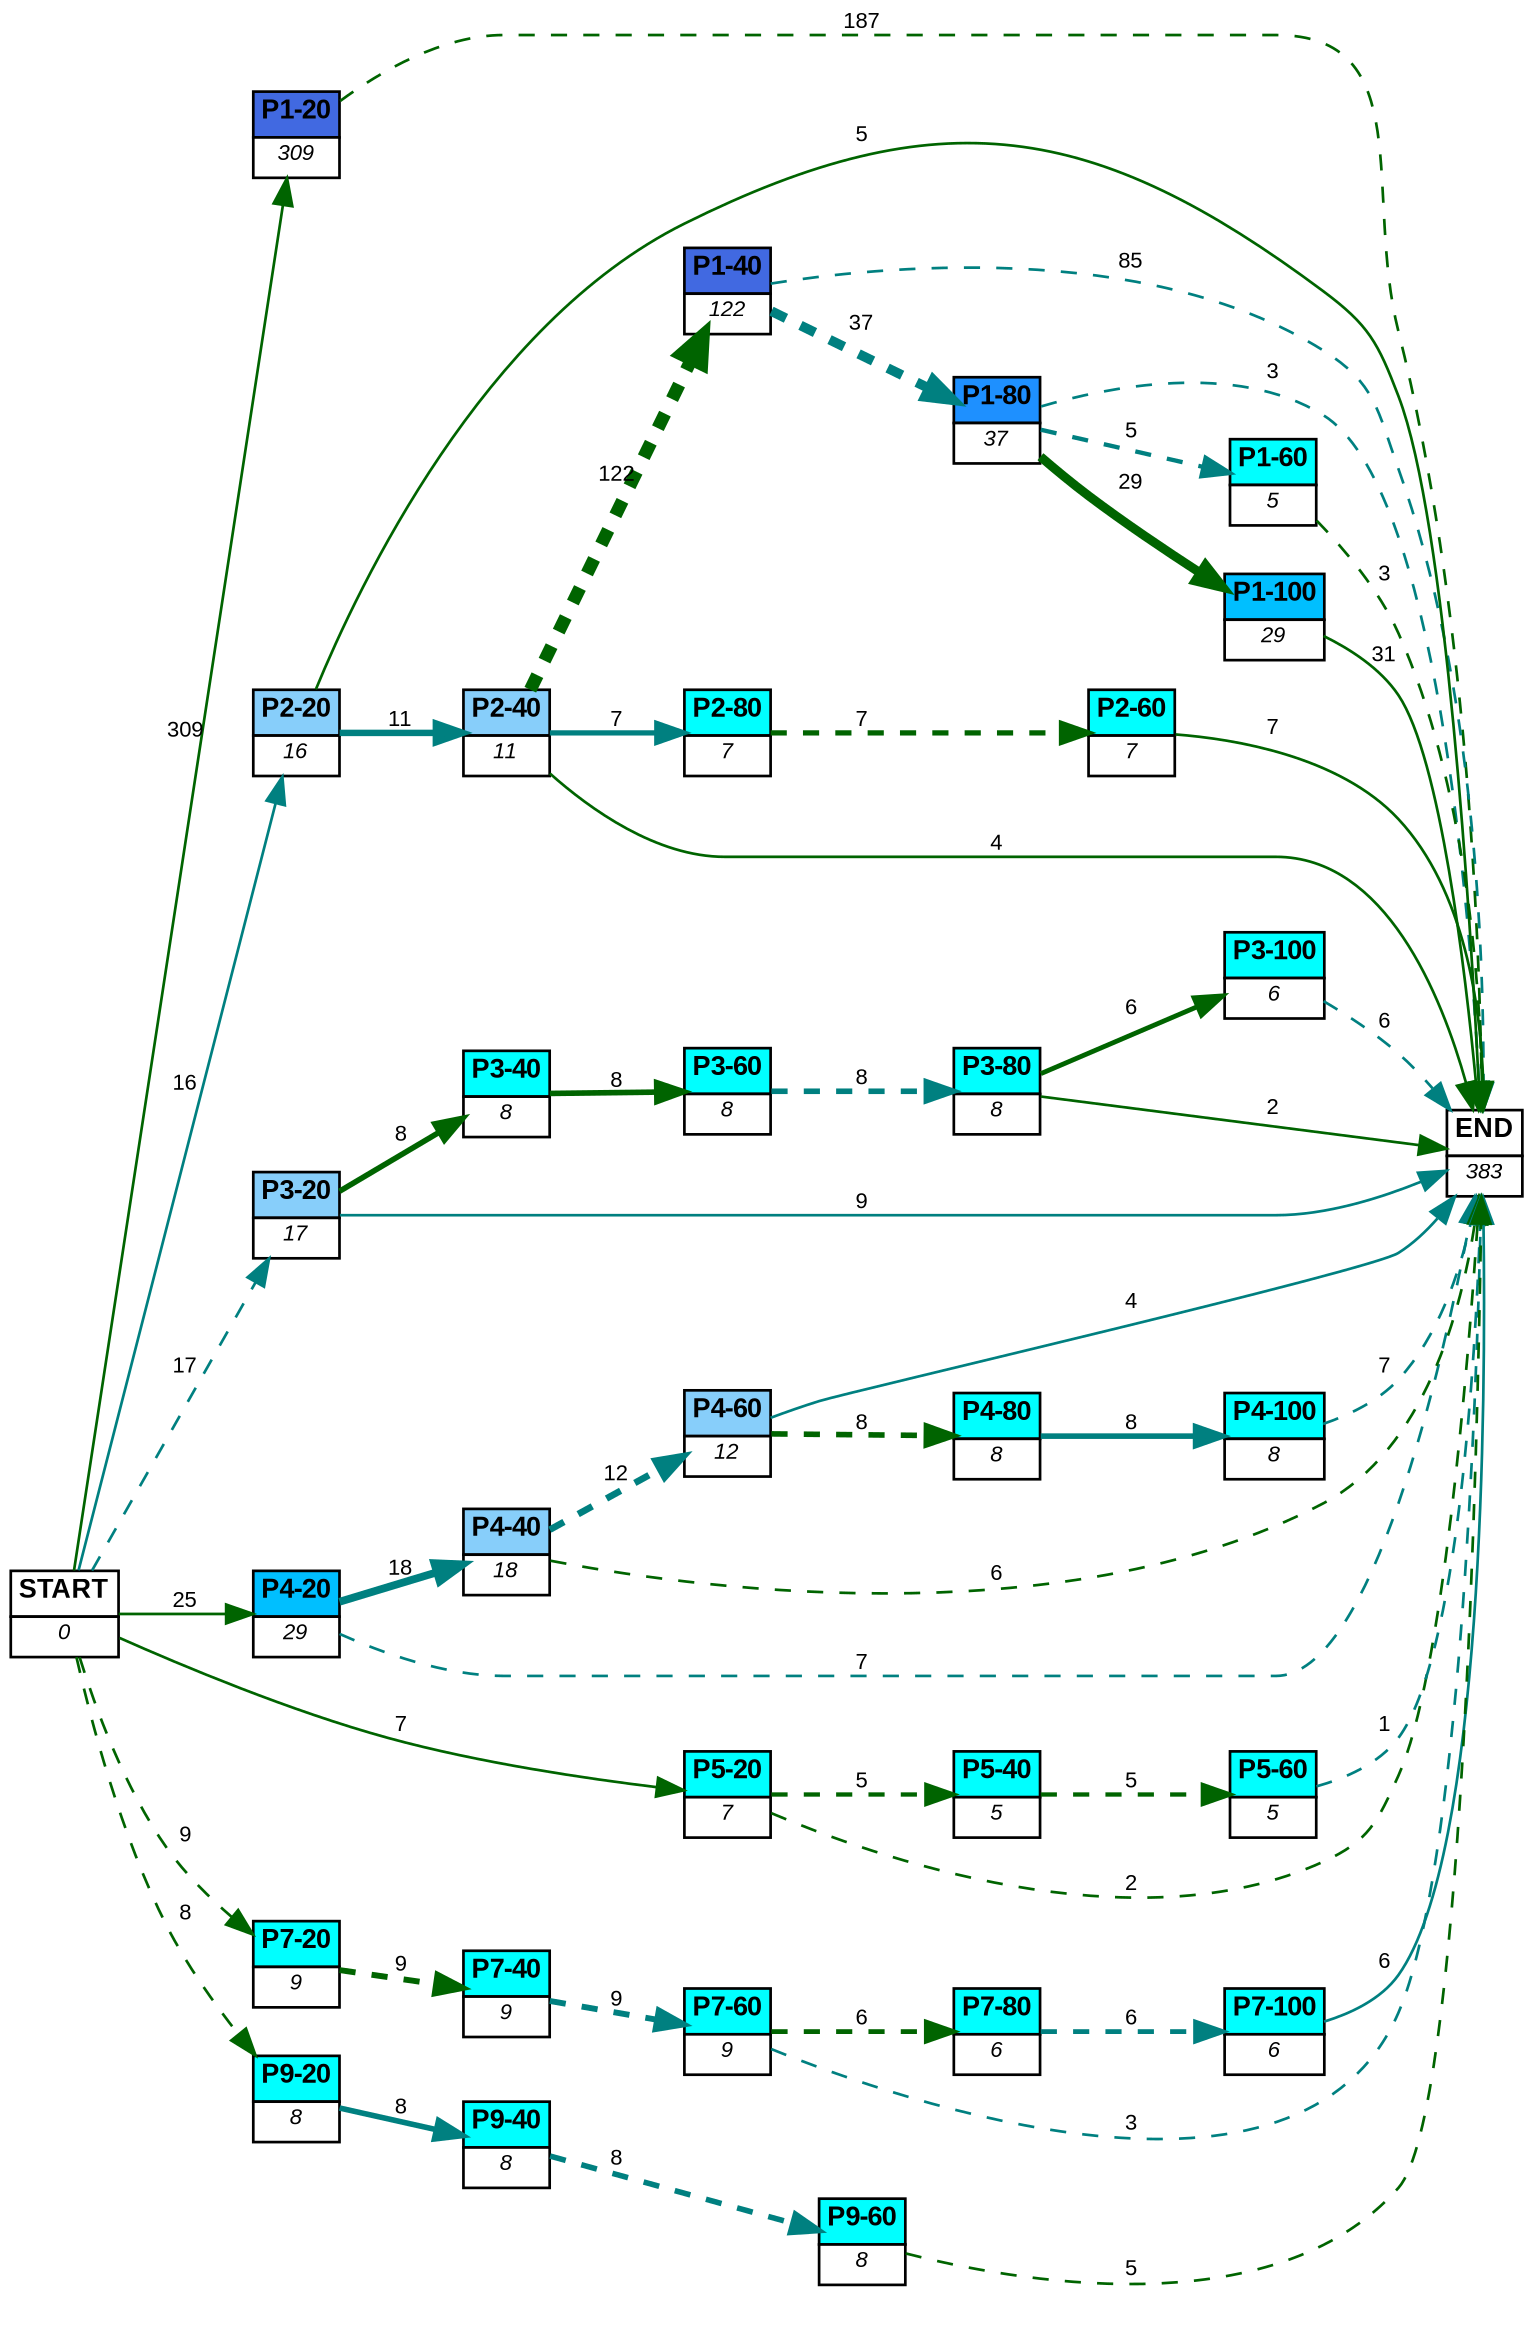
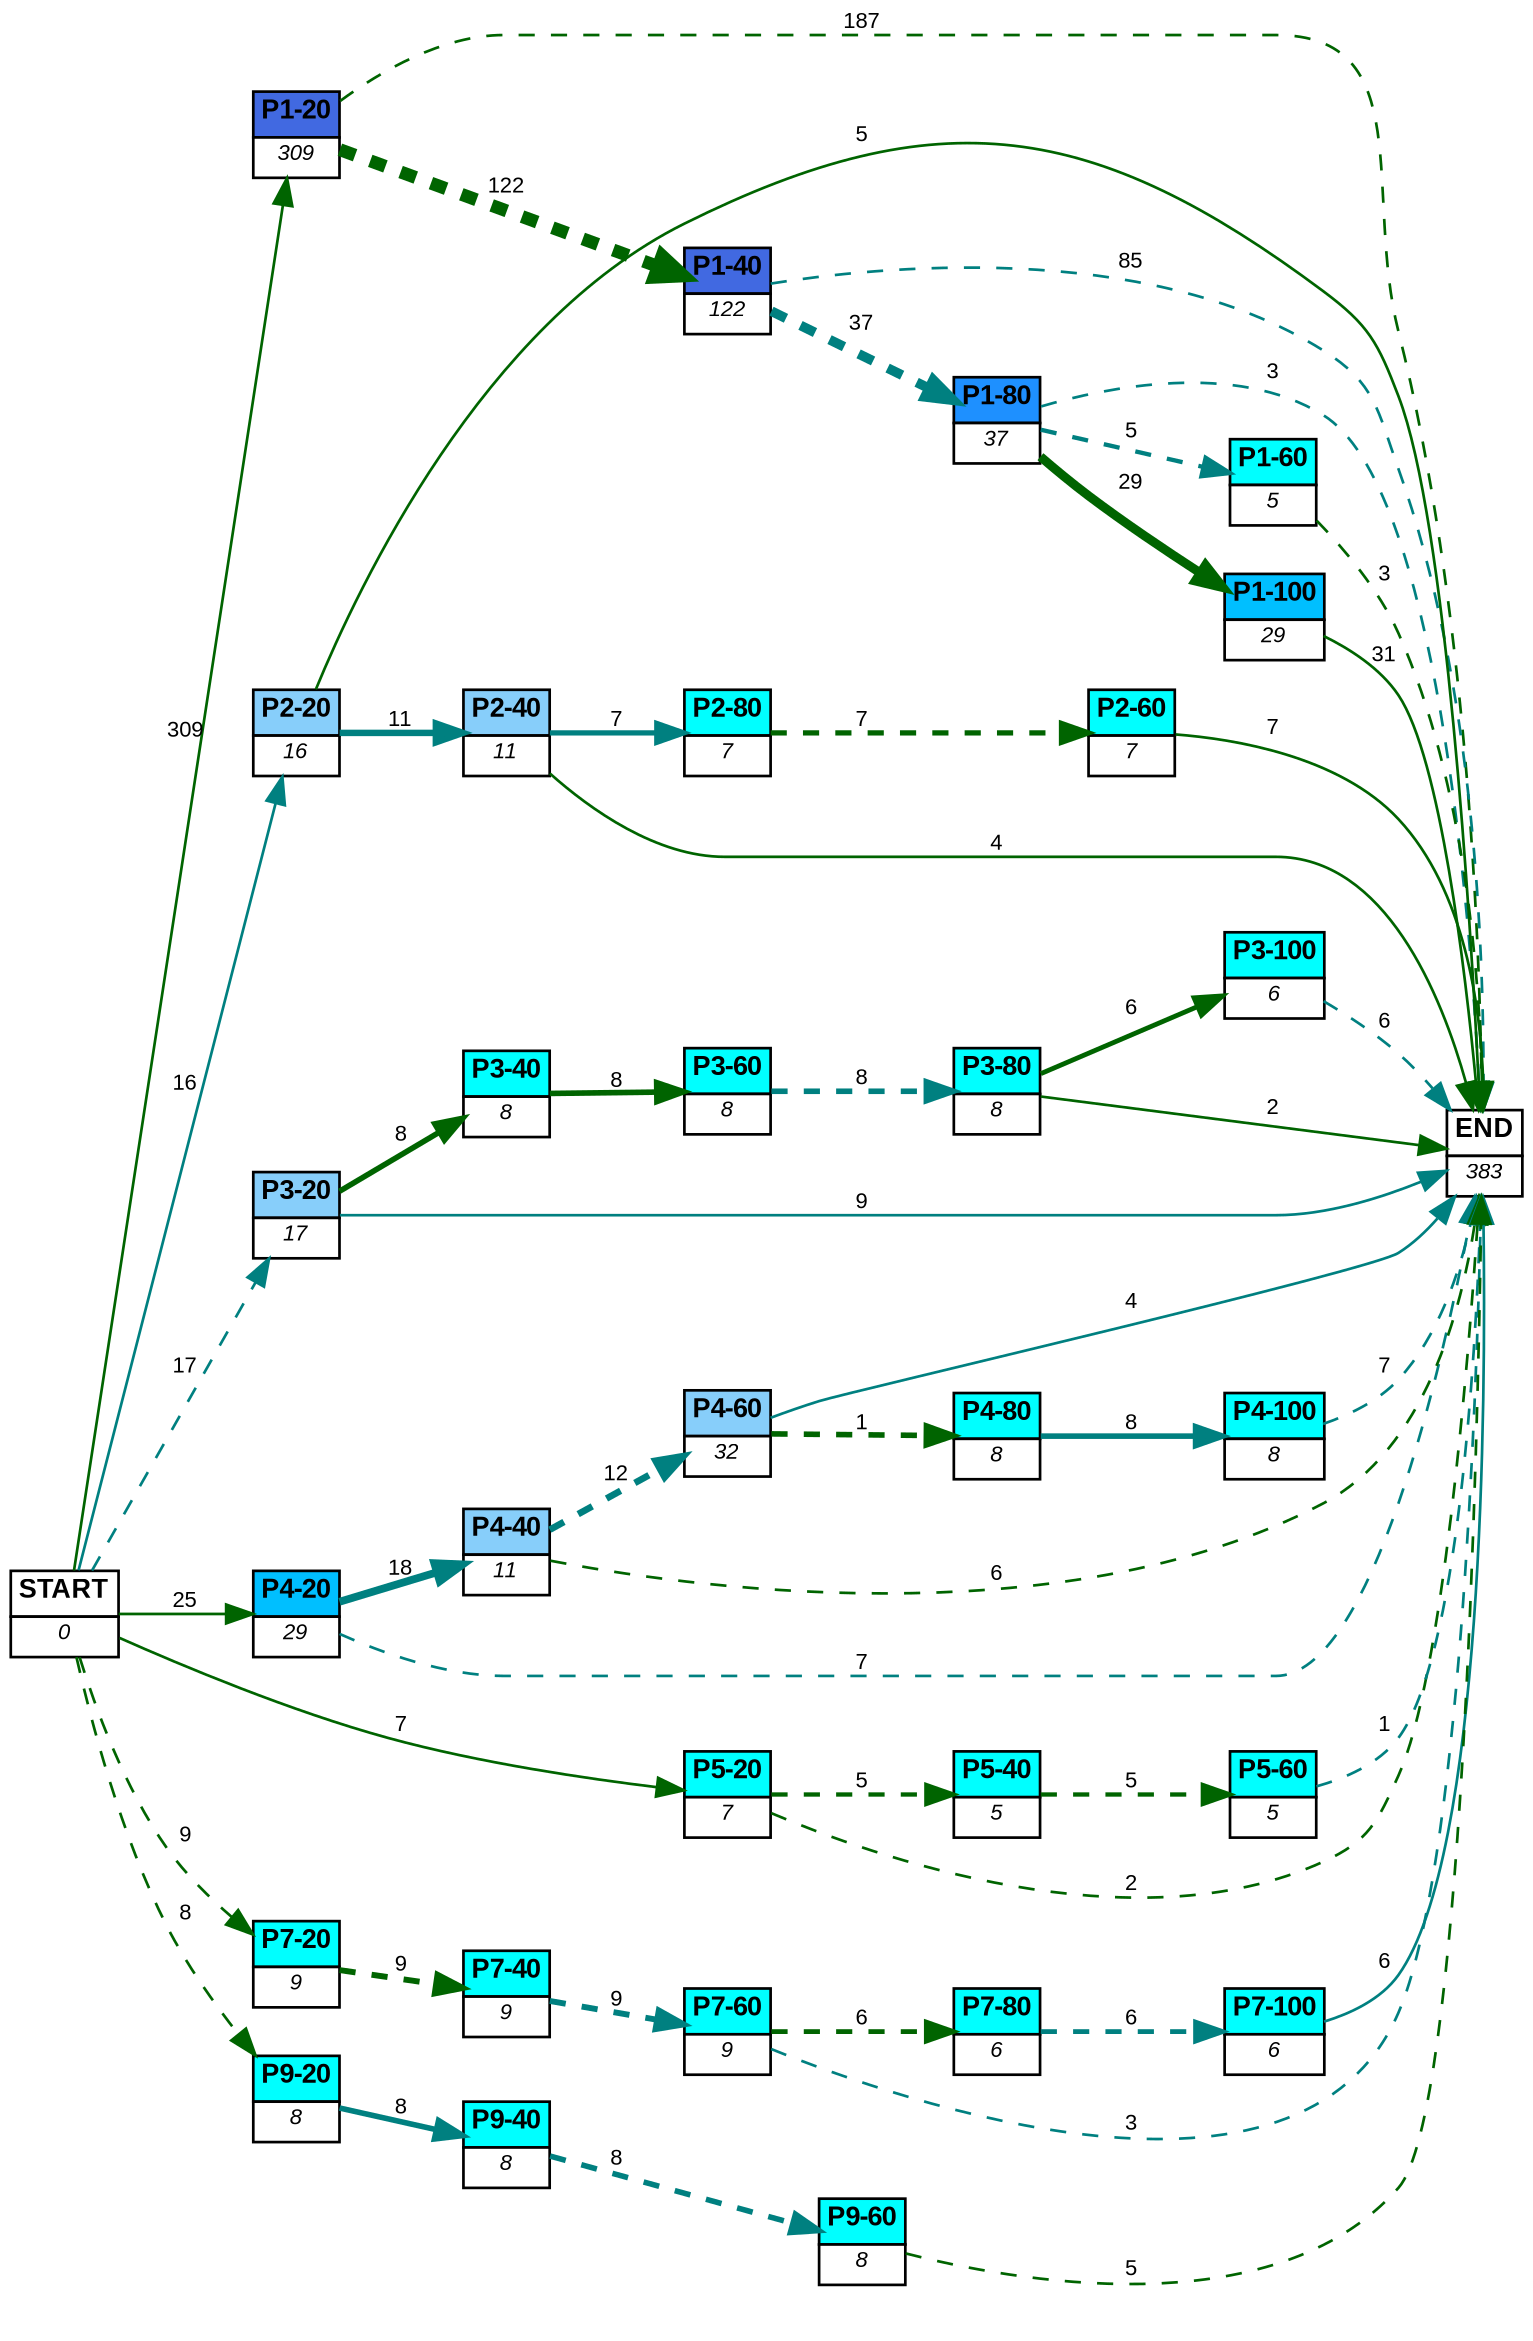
edge "P2-40" -> "P1-40": now "P1-20" -> "P1-40"
edge "P4-60" -> "P4-80": label "8" -> "1"
node "P4-60": text "12" -> "32"
node "P4-40": text "18" -> "11"
